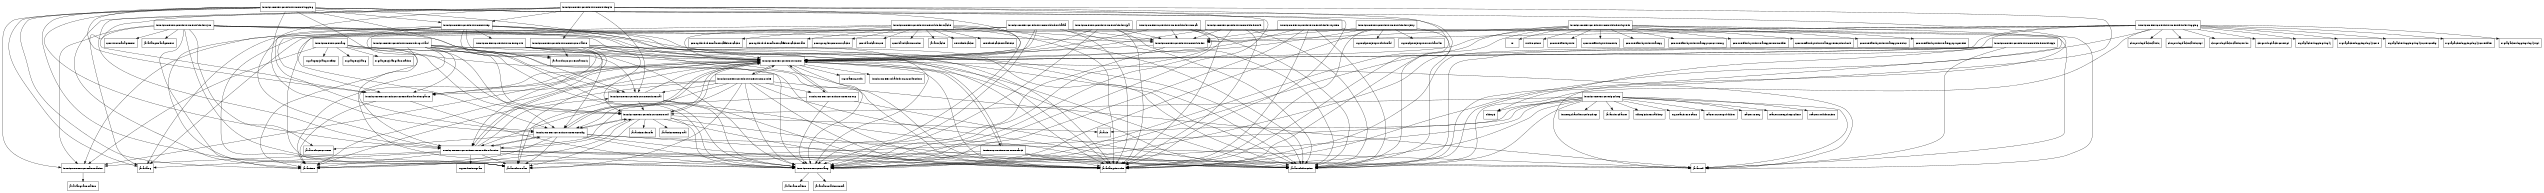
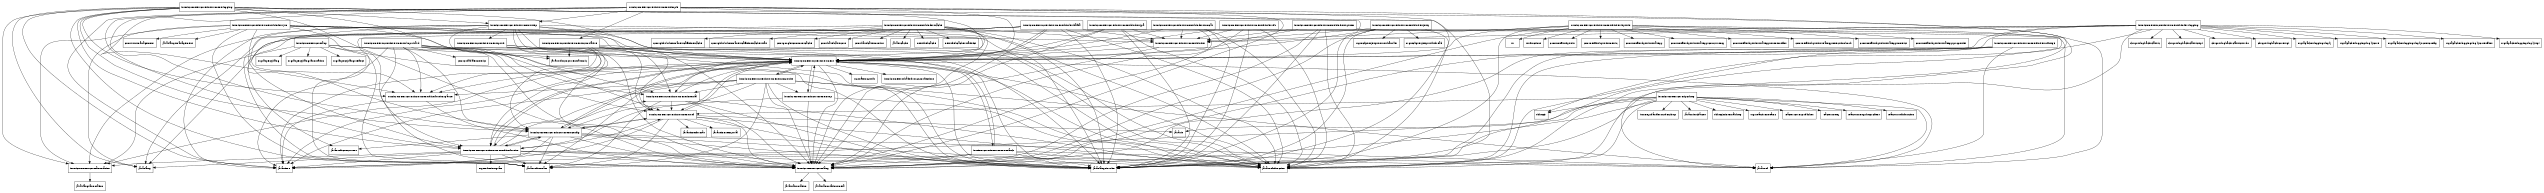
node "com_codahale_metrics": added
